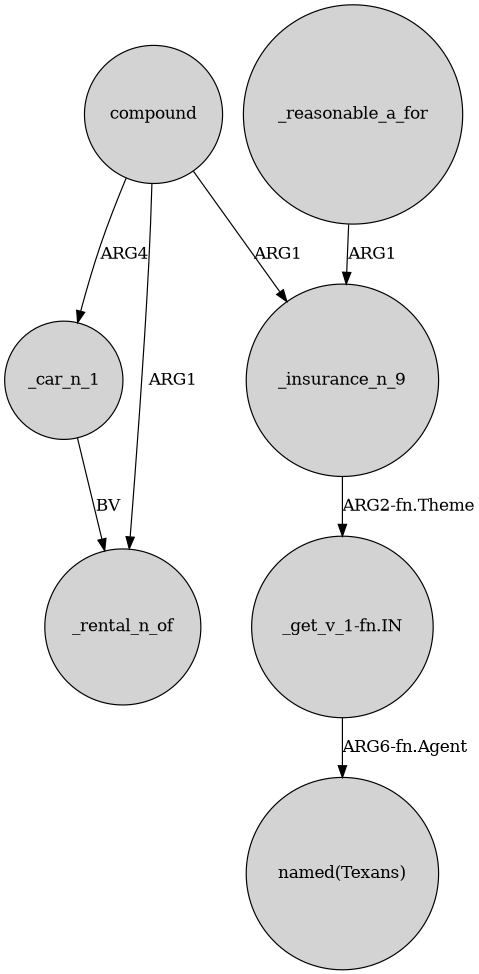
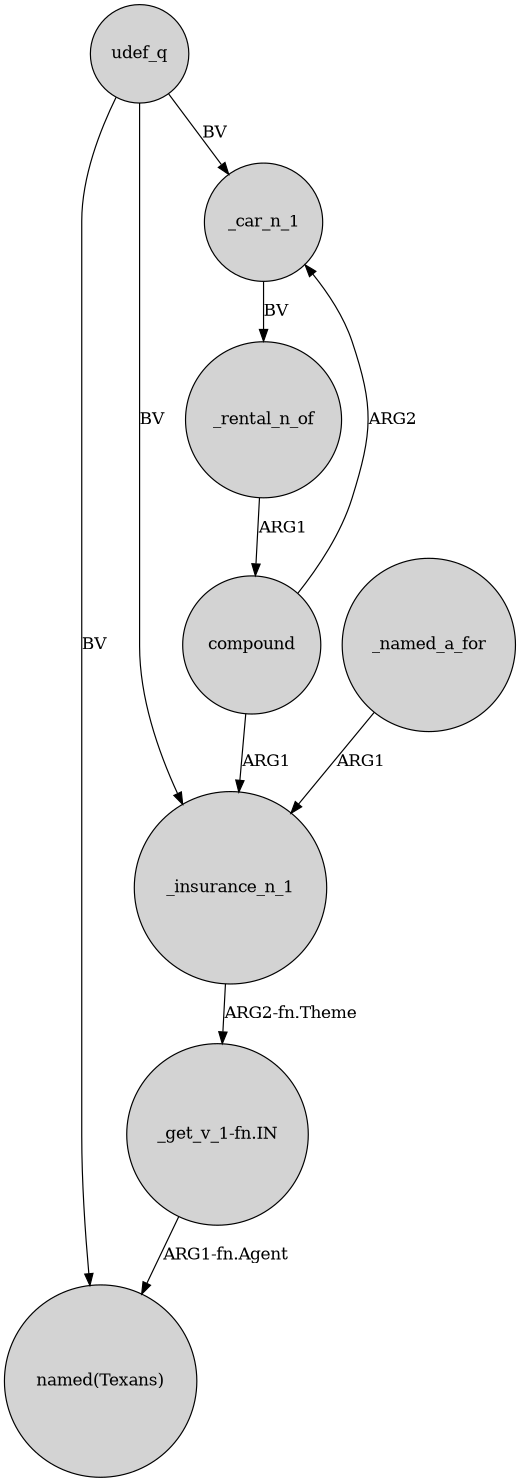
node "udef_q": added
node "_reasonable_a_for": label "_reasonable_a_for" -> "_named_a_for"
edge "compound" -> "_car_n_1": label "ARG4" -> "ARG2"
edge "compound" -> "_rental_n_of": reversed
node "_insurance_n_9": label "_insurance_n_9" -> "_insurance_n_1"
edge "_get_v_1-fn.IN" -> "named(Texans)": label "ARG6-fn.Agent" -> "ARG1-fn.Agent"
